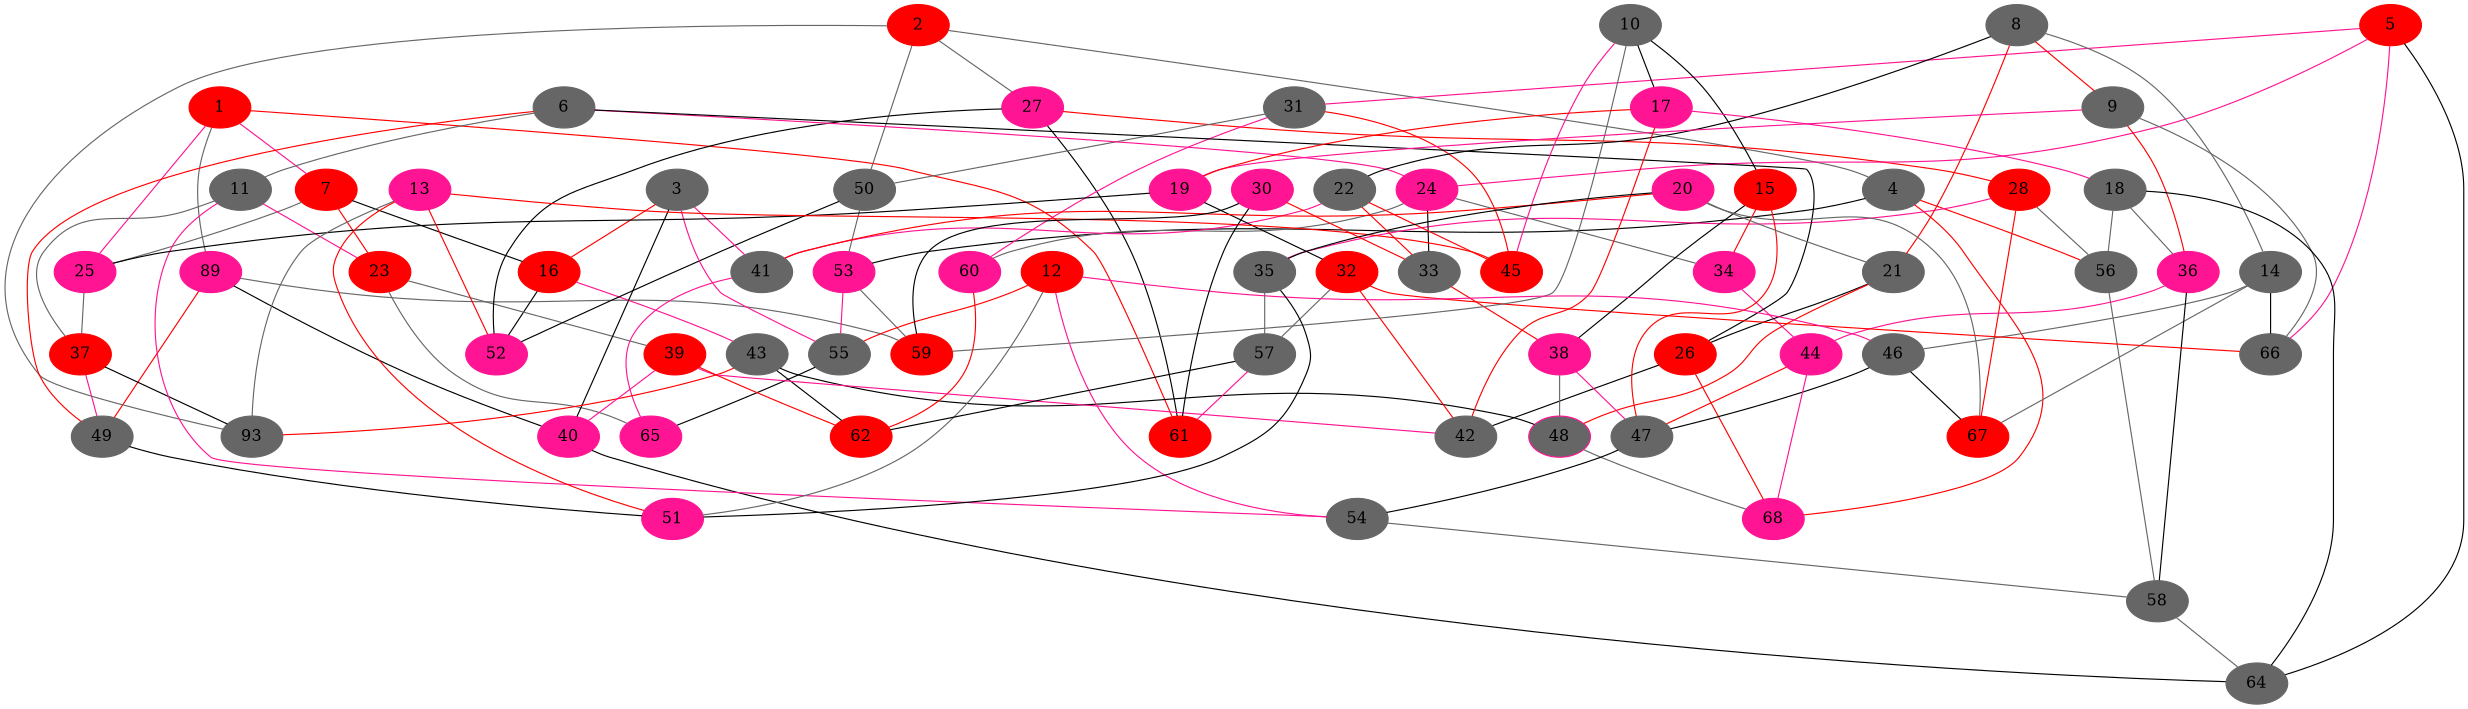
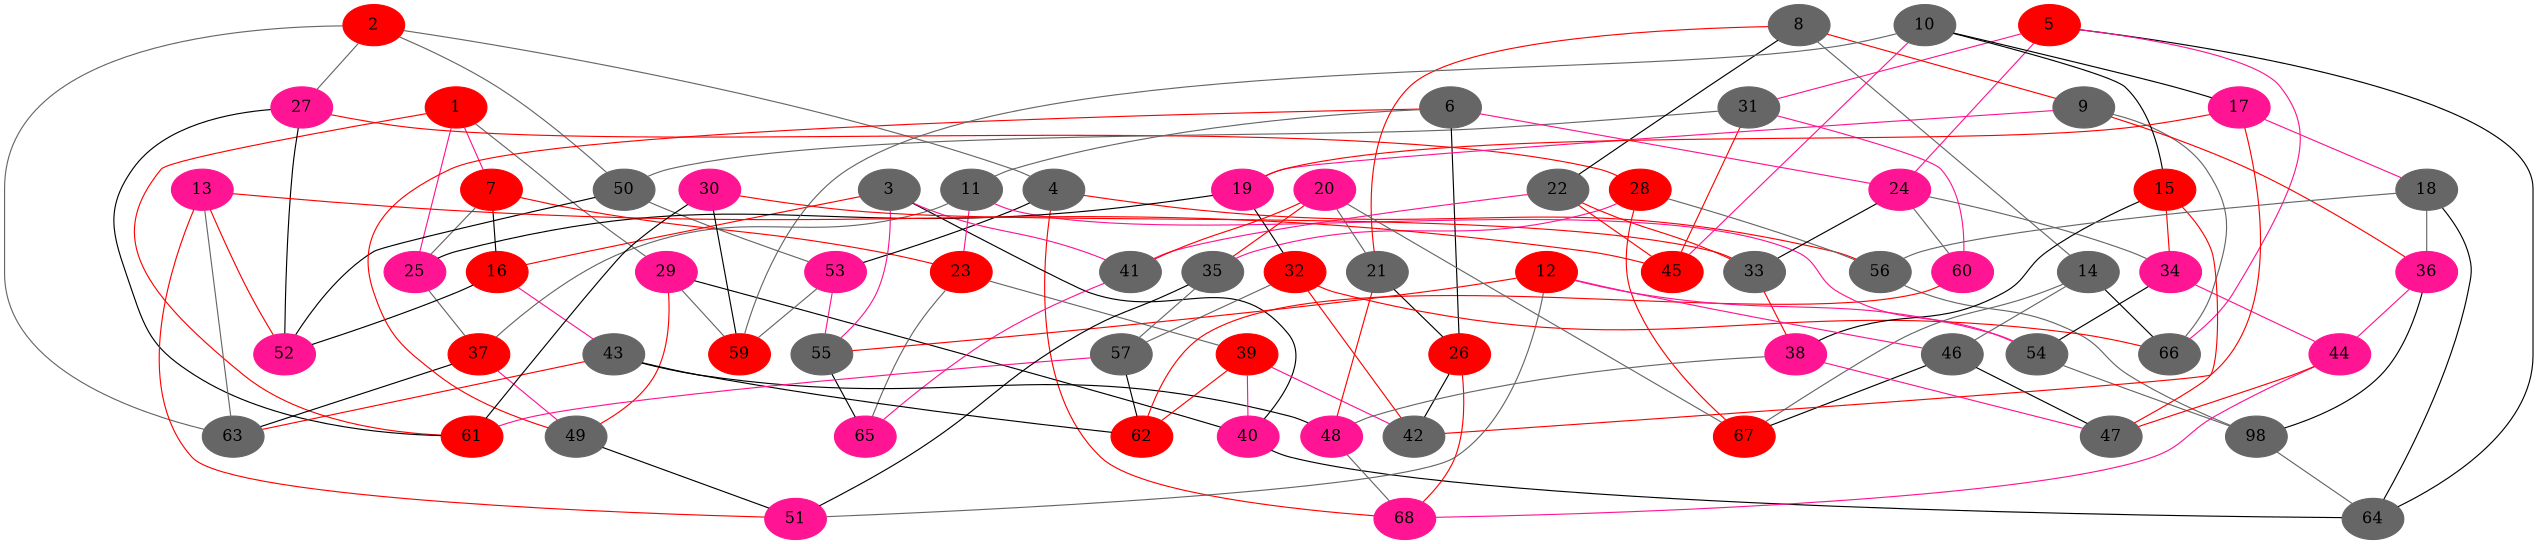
edge "20" -- "35": color black -> red
node "89": label "89" -> "29"
node "93": label "93" -> "63"
node "48": fillcolor gray40 -> deeppink
edge "47" -- "54": now "34" -- "54"
node "58": label "58" -> "98"
